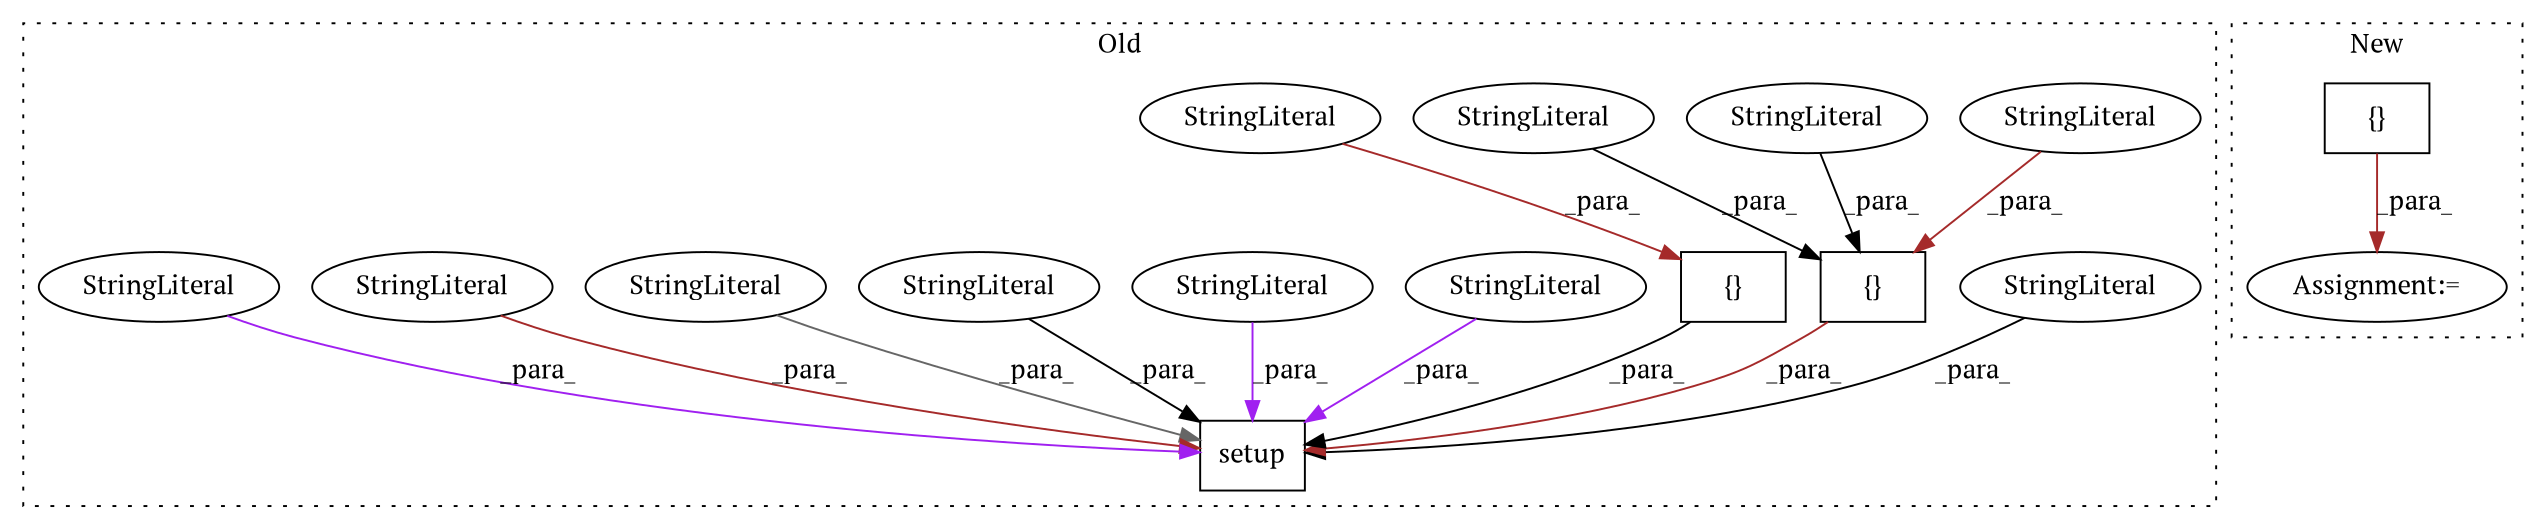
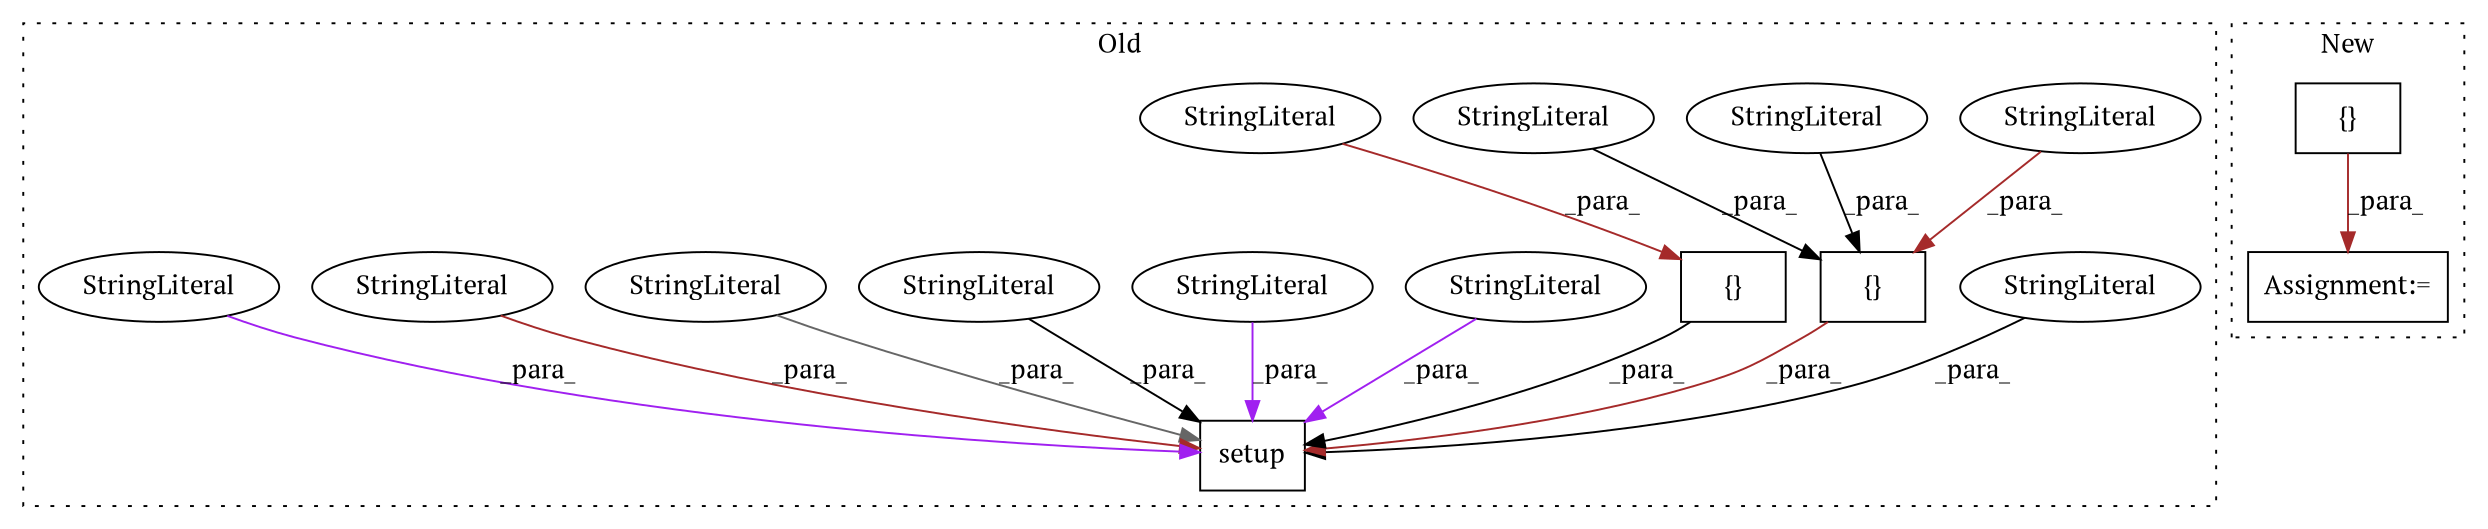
node "Assignment:=": shape ellipse -> box
